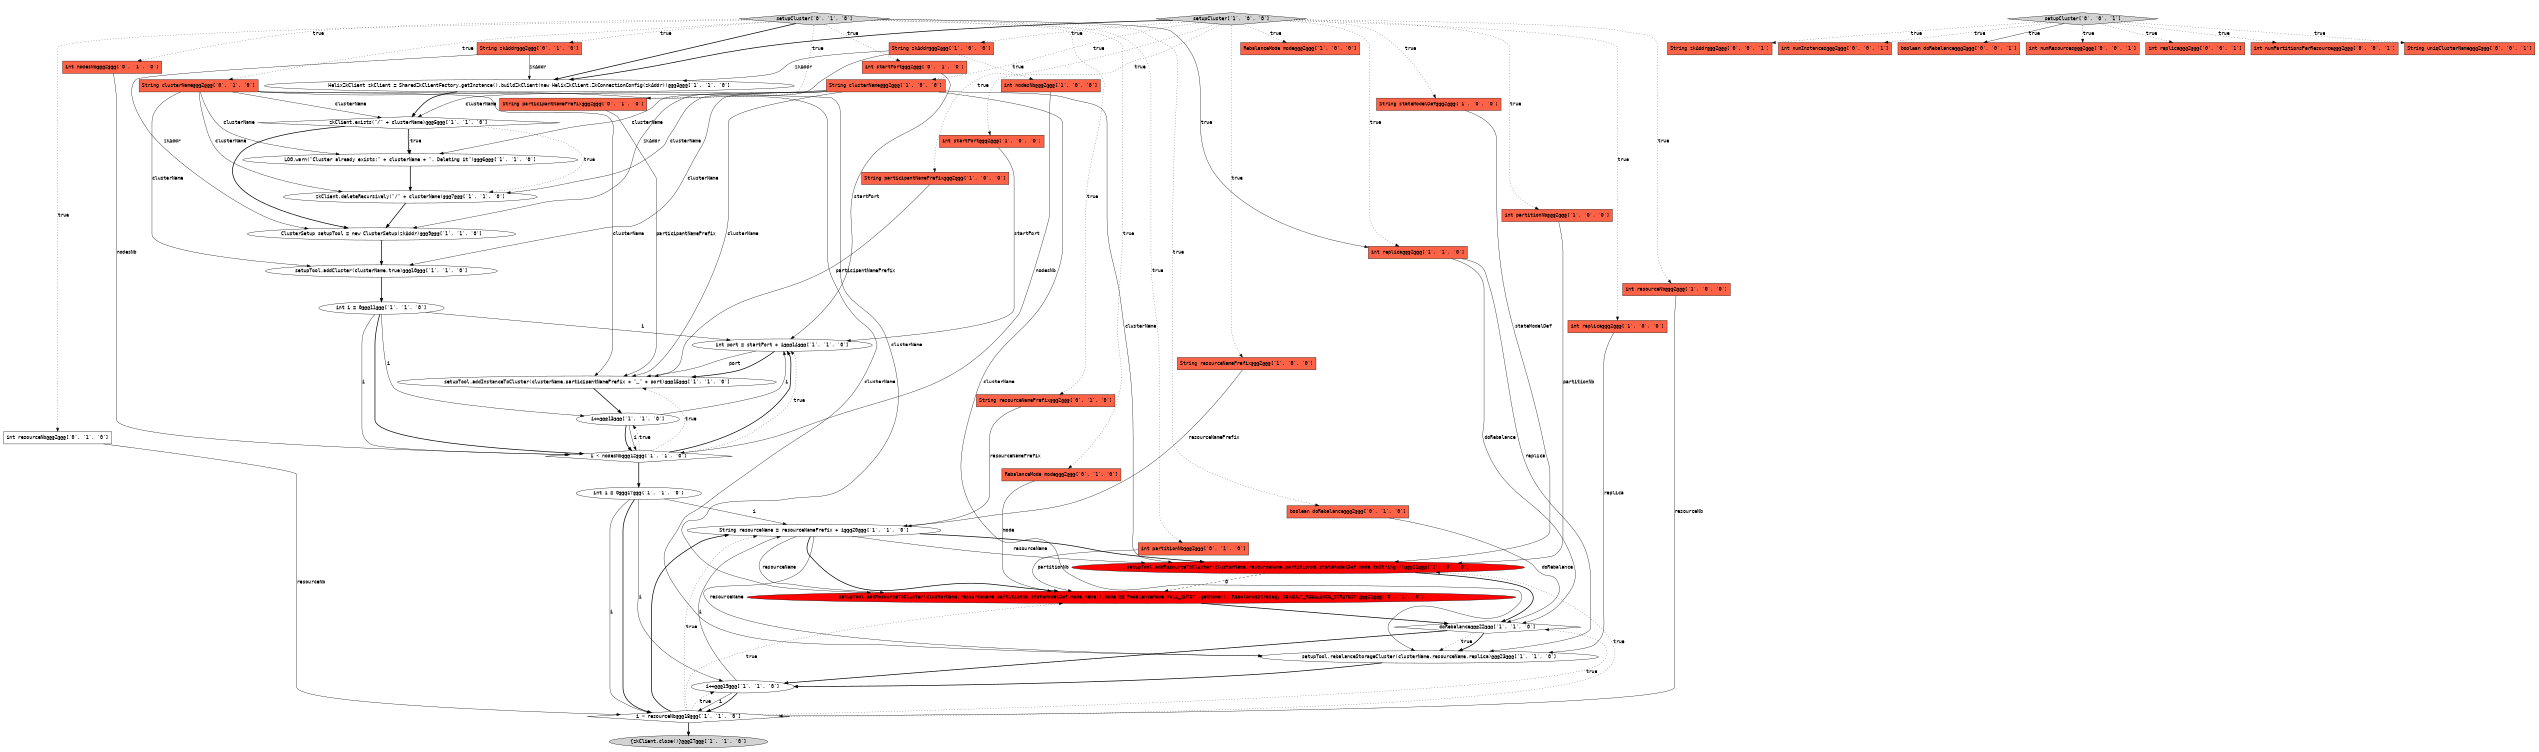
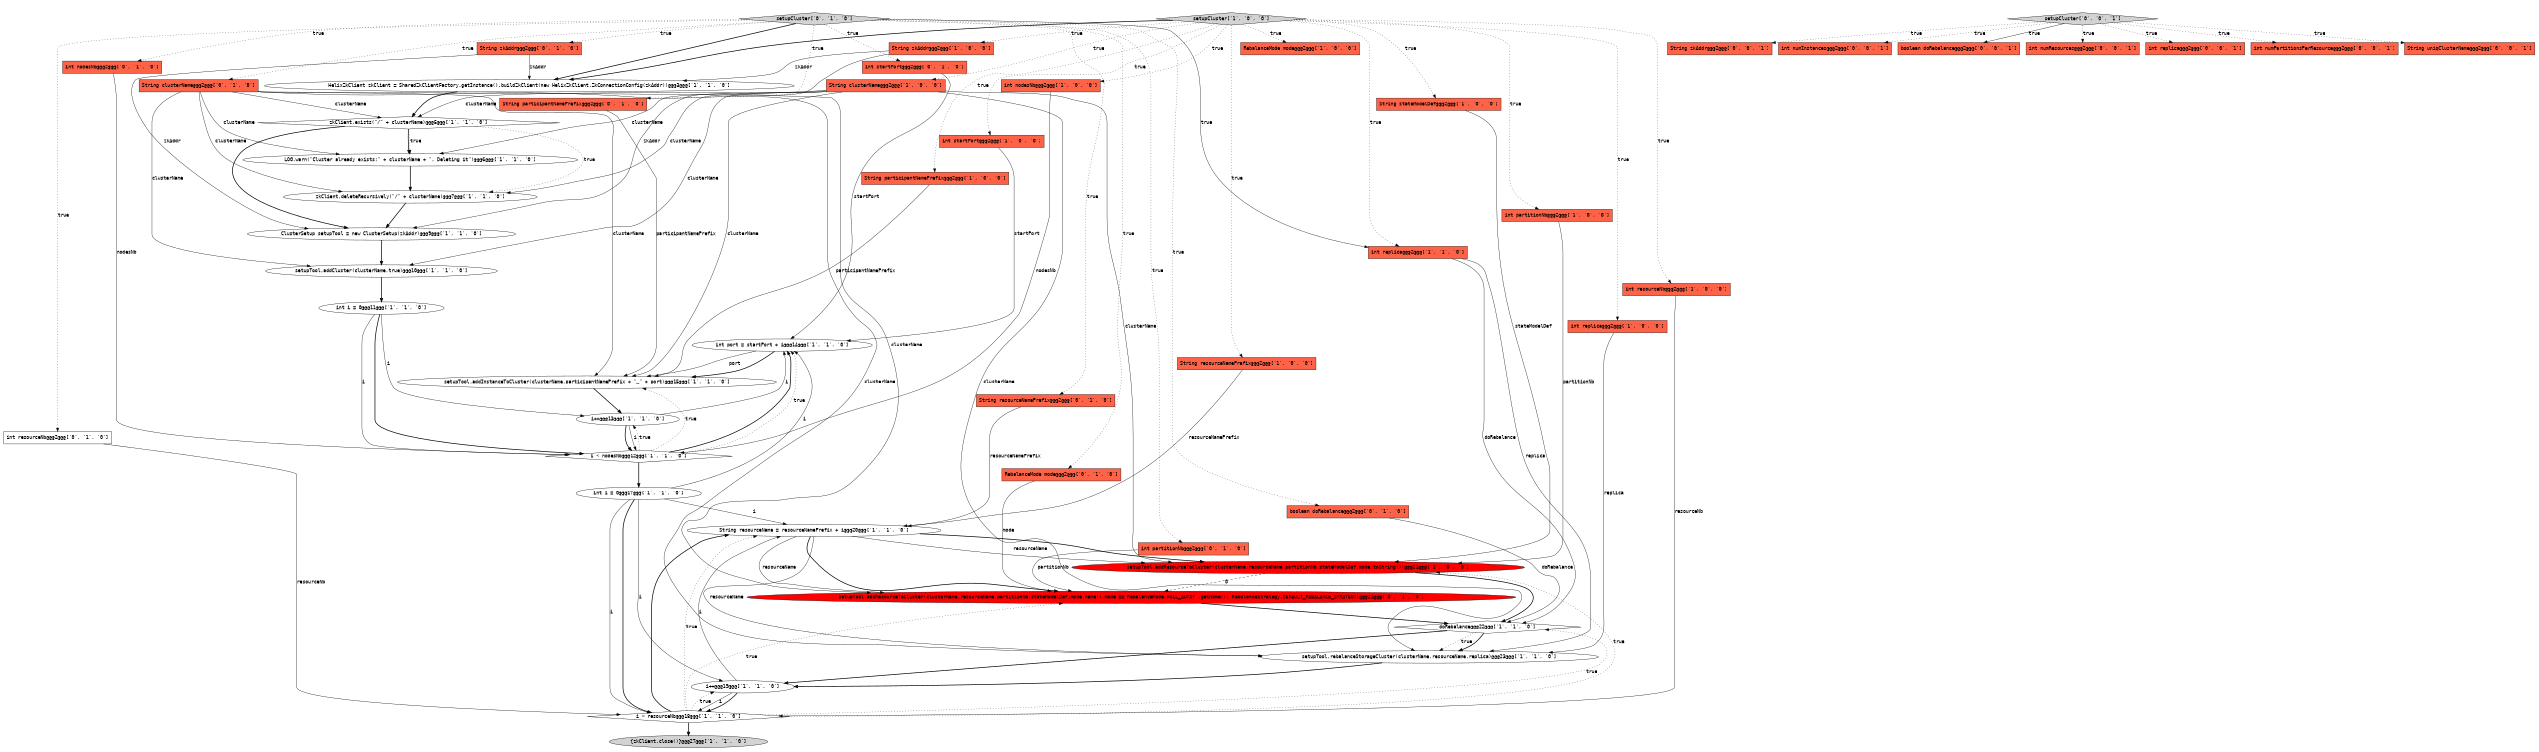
edge "String zkAddr@@@2@@@['1', '0', '0']" -> "int nodesNb@@@2@@@['1', '0', '0']": now "setupCluster['1', '0', '0']" -> "int nodesNb@@@2@@@['1', '0', '0']"
edge "int i = 0@@@11@@@['1', '1', '0']" -> "int port = startPort + i@@@14@@@['1', '1', '0']": now "int i = 0@@@17@@@['1', '1', '0']" -> "int port = startPort + i@@@14@@@['1', '1', '0']"
